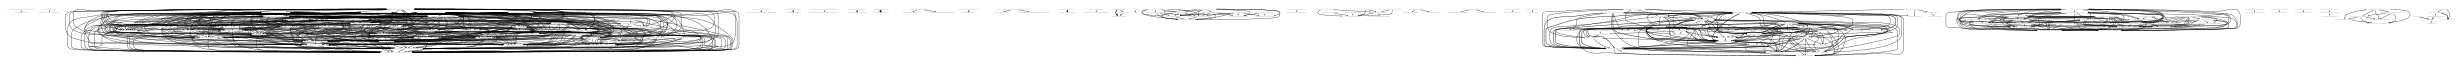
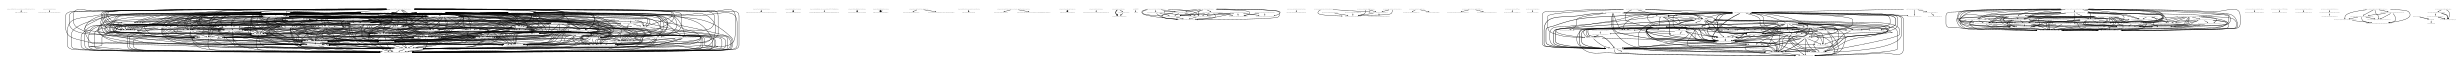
edge "weka/src/main/java/weka/gui/GenericObjectEditor.java" -> "weka/src/main/java/weka/gui/FileEditor.java": now "weka/src/main/java/weka/gui/GenericObjectEditor.java" -> "weka/src/main/java/weka/gui/beans/Classifier.java"
edge "weka/src/main/java/weka/knowledgeflow/steps/Classifier.java" -> "wekadocs/README": now "weka/src/main/java/weka/knowledgeflow/steps/Classifier.java" -> "weka/src/main/java/weka/knowledgeflow/StepManager.java"
edge "weka/src/main/java/weka/gui/experiment/ResultsPanel.java" -> "weka/src/main/java/weka/classifiers/bayes/net/GUI.java": added
